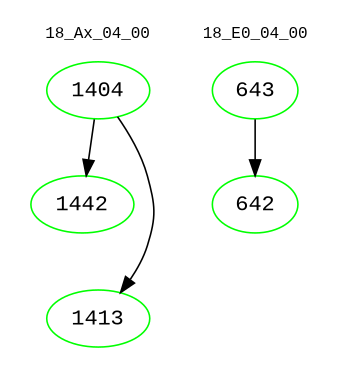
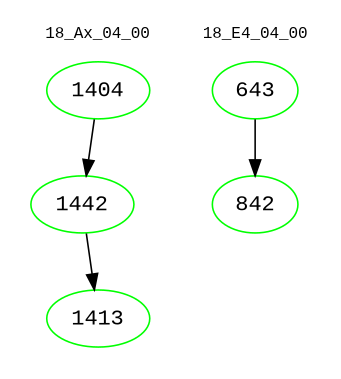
cluster "18_E0_04_00": label "18_E0_04_00" -> "18_E4_04_00"
edge "1404" -> "1413": now "1442" -> "1413"
node "642": label "642" -> "842"
